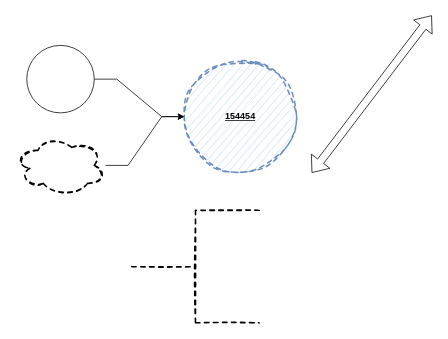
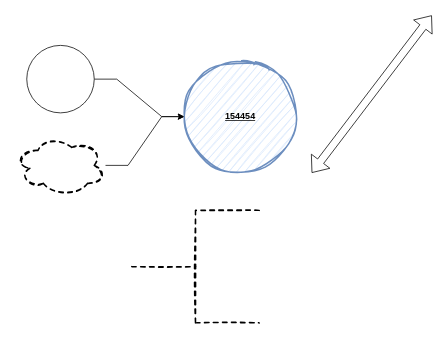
node "154454": style dashed -> solid
